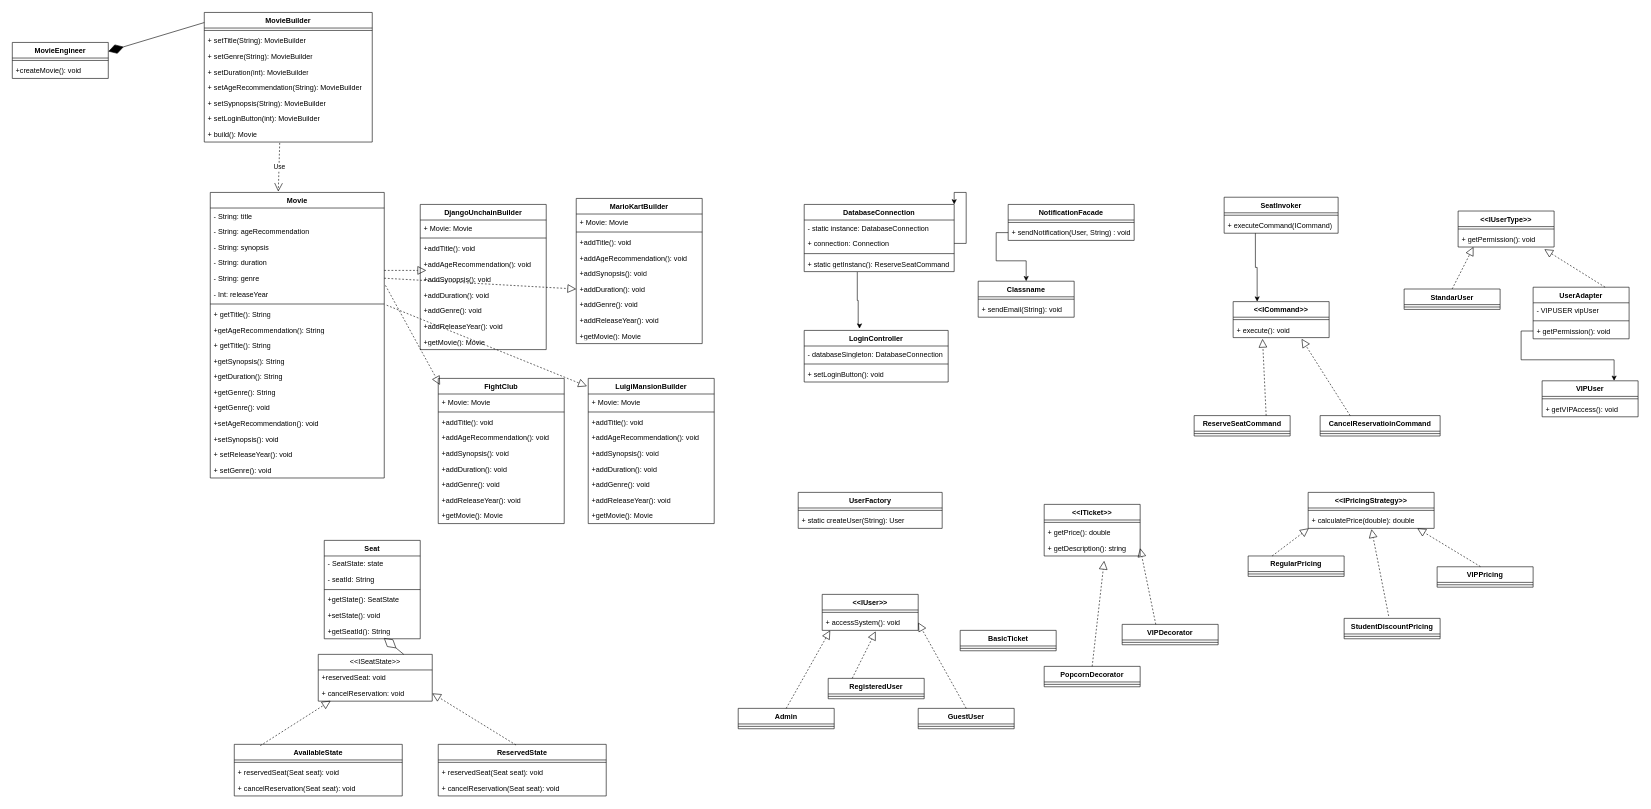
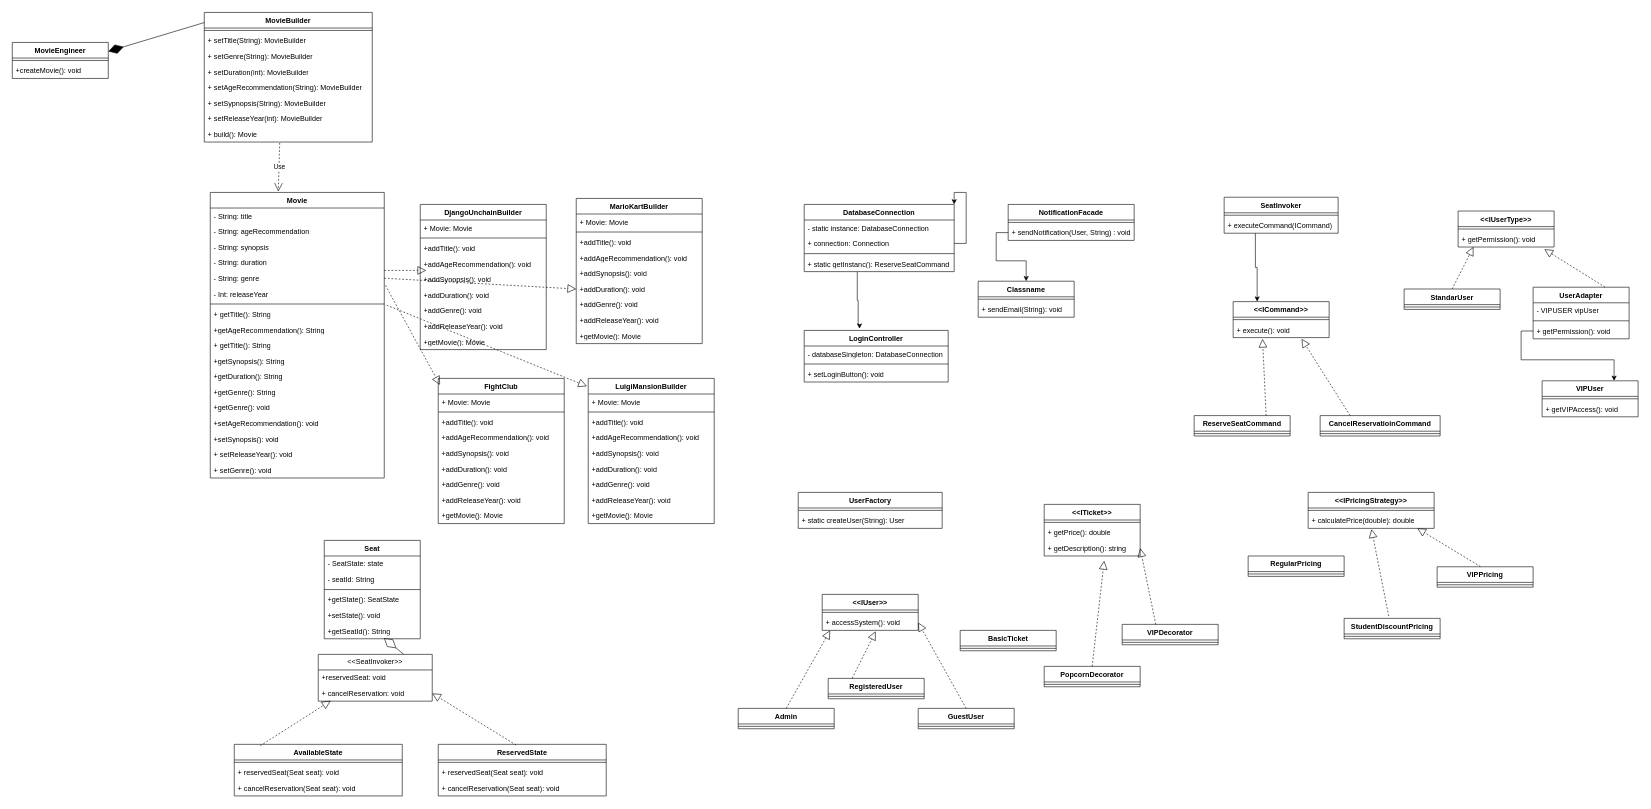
node "+ setLoginButton(int): MovieBuilder": label "+ setLoginButton(int): MovieBuilder" -> "+ setReleaseYear(int): MovieBuilder"
edge "RegularPricing" -> "+ calculatePrice(double): double": removed
node "<<ISeatState>>": label "<<ISeatState>>" -> "<<SeatInvoker>>"
